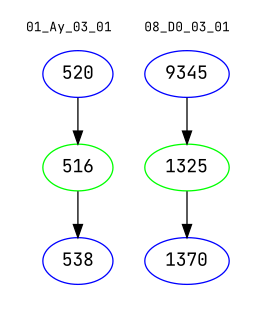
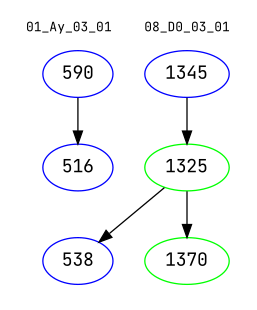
node "520": label "520" -> "590"
node "9345": label "9345" -> "1345"
node "516": color green -> blue
edge "516" -> "538": now "1325" -> "538"
node "1370": color blue -> green
